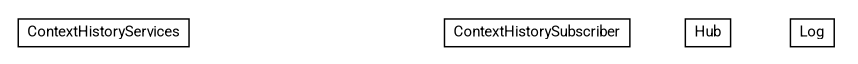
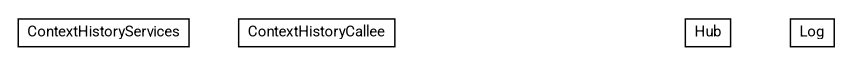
node "ContextHistoryCallee": added
node "ContextHistorySubscriber": removed
